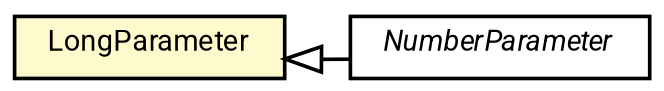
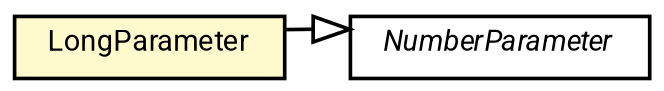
edge "NumberParameter" -> "LongParameter": reversed
